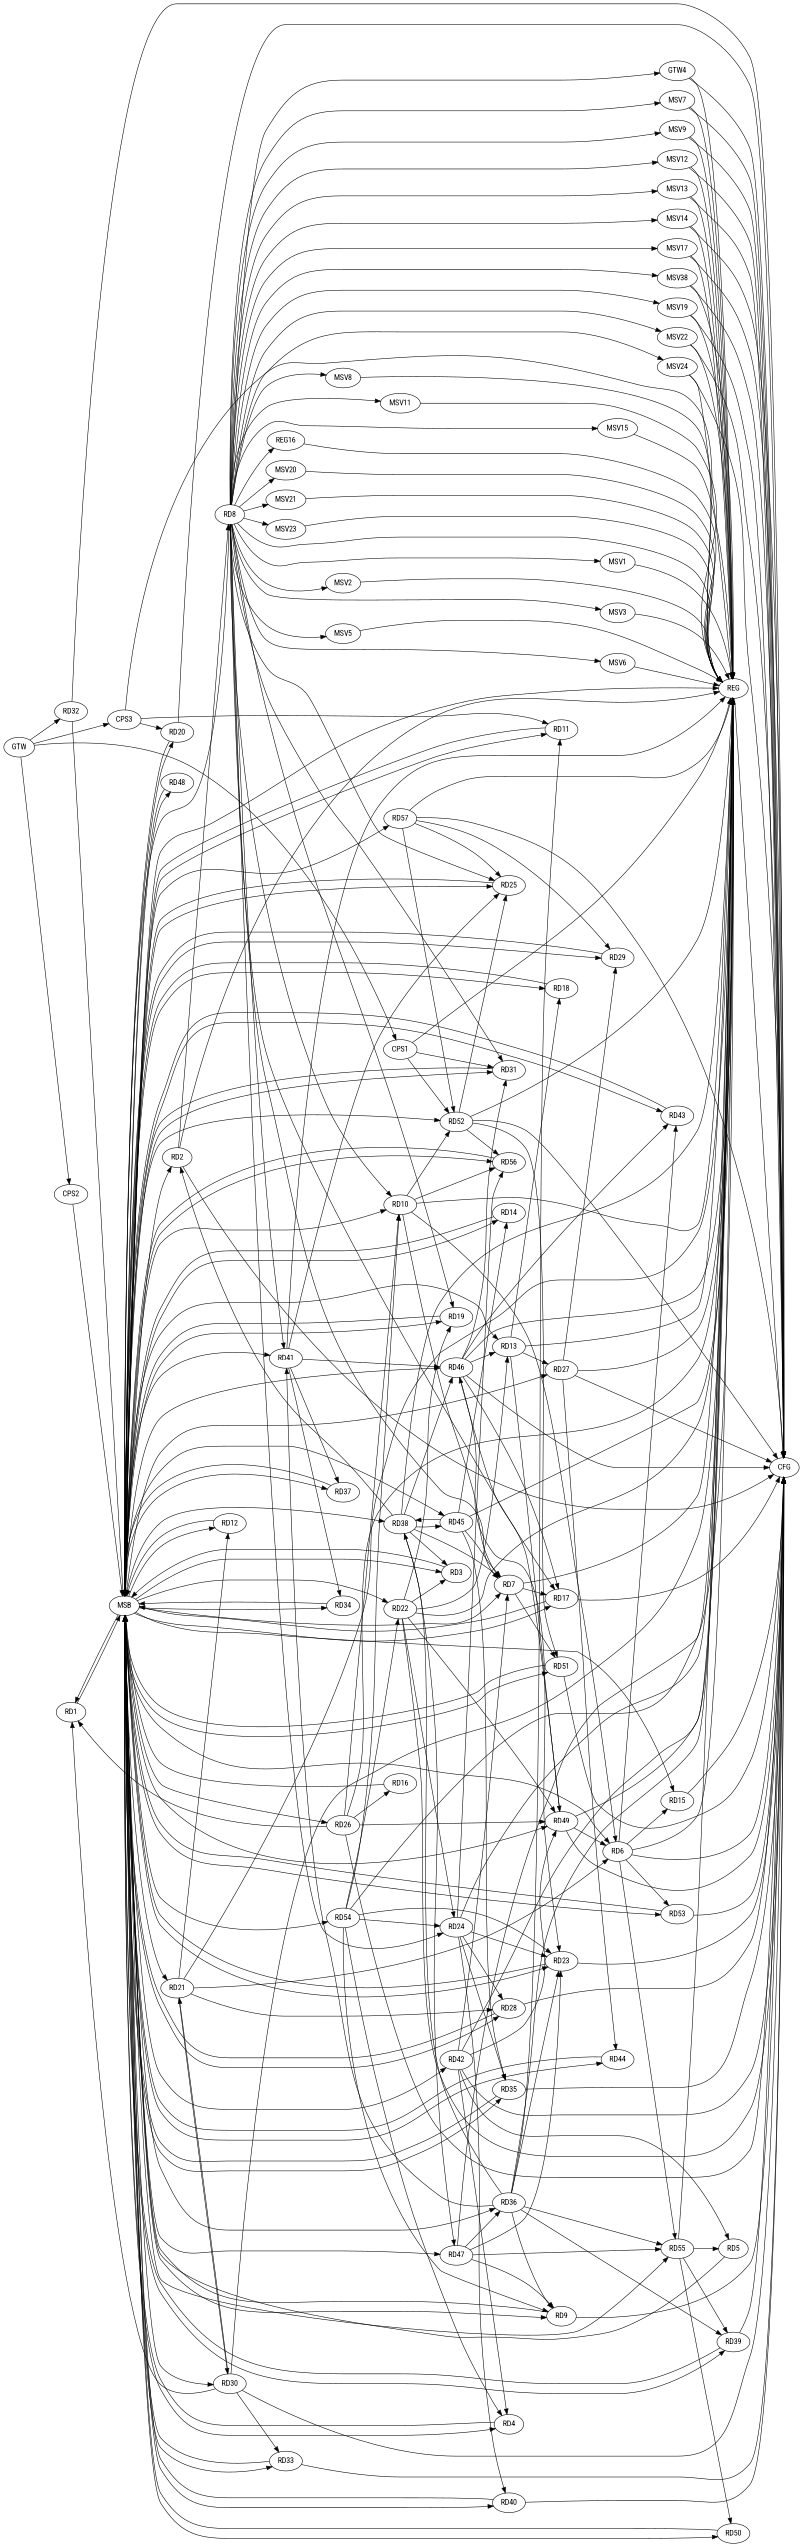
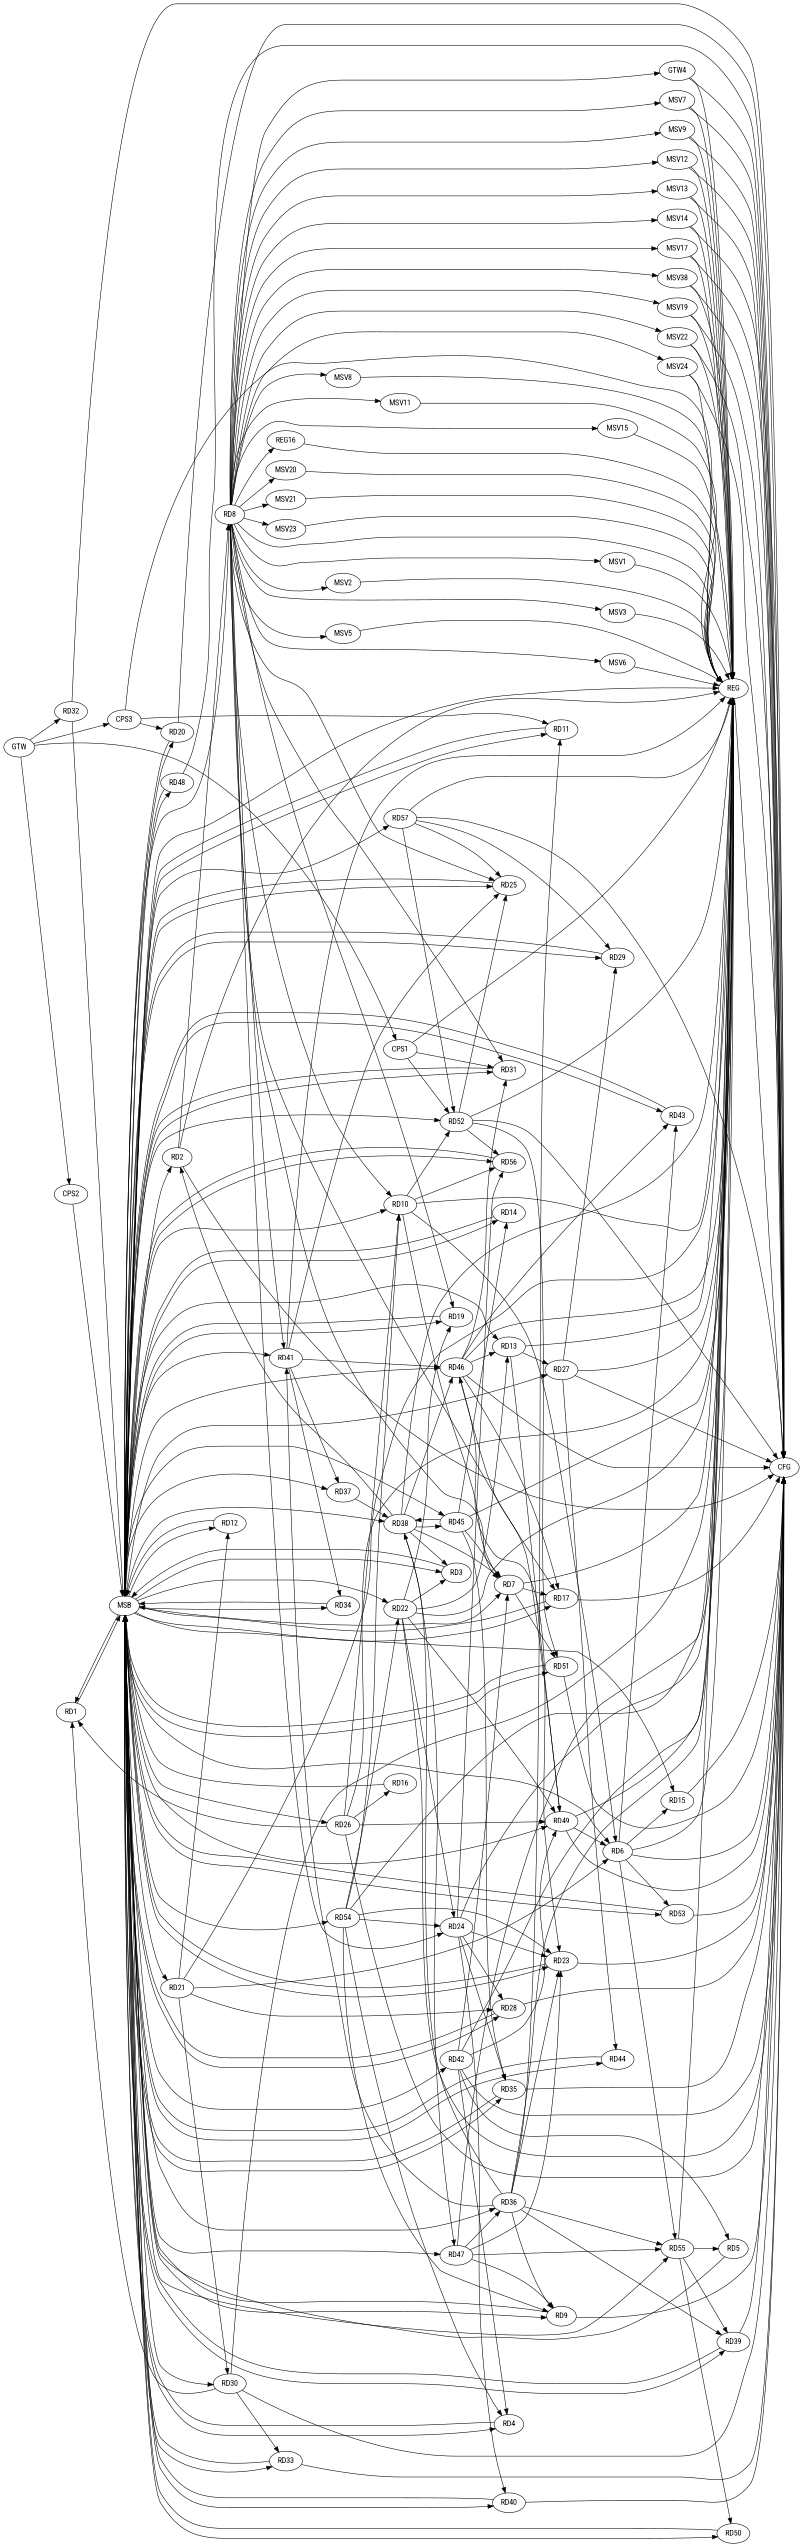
edge "RD48" -> "CFG": added
node "RD18": removed
edge "RD37" -> "MSB": now "RD37" -> "RD38"
edge "RD30" -> "RD21": removed
